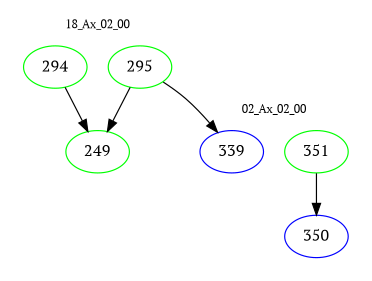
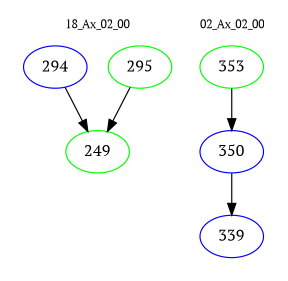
node "294": color green -> blue
edge "295" -> "339": now "350" -> "339"
node "351": label "351" -> "353"
